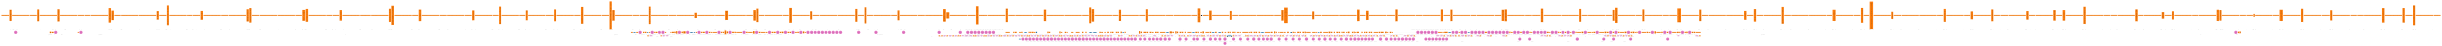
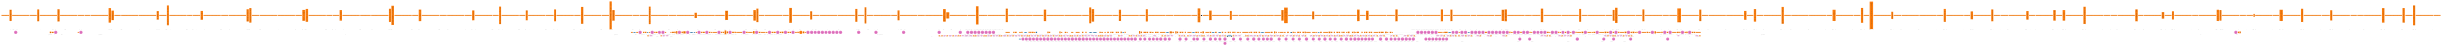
node "ub2bL178C30": fillcolor #e377c2 -> #ff7f0e
